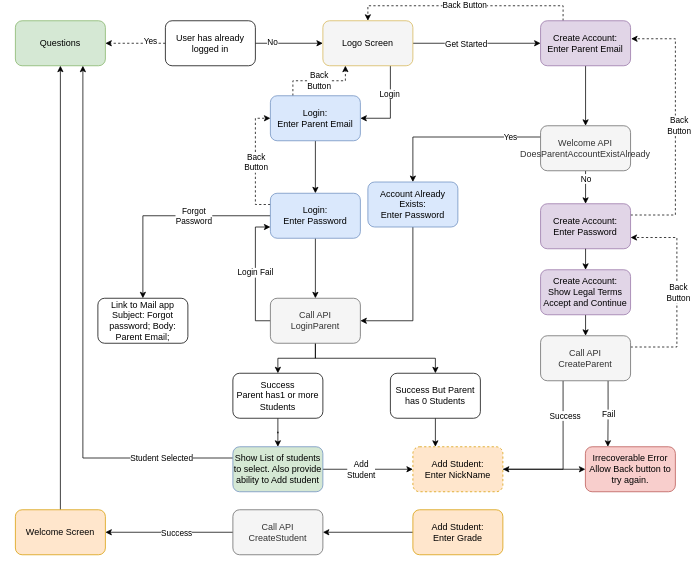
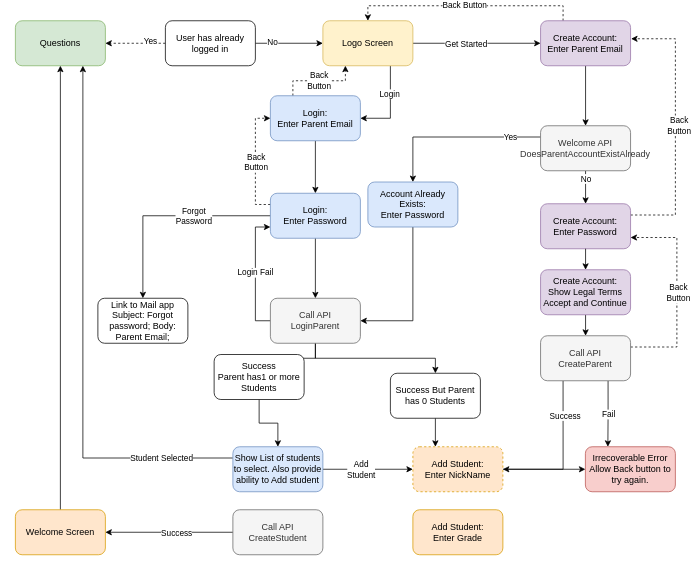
node "Logo Screen": fillcolor #f5f5f5 -> #fff2cc
node "Success Parent has1 or more Students": moved (278, 396) -> (259, 377)
node "Show List of students to select. Also provide ability to Add student": fillcolor #d5e8d4 -> #dae8fc
edge "Add Student: Enter Grade" -> "Call API CreateStudent": removed
